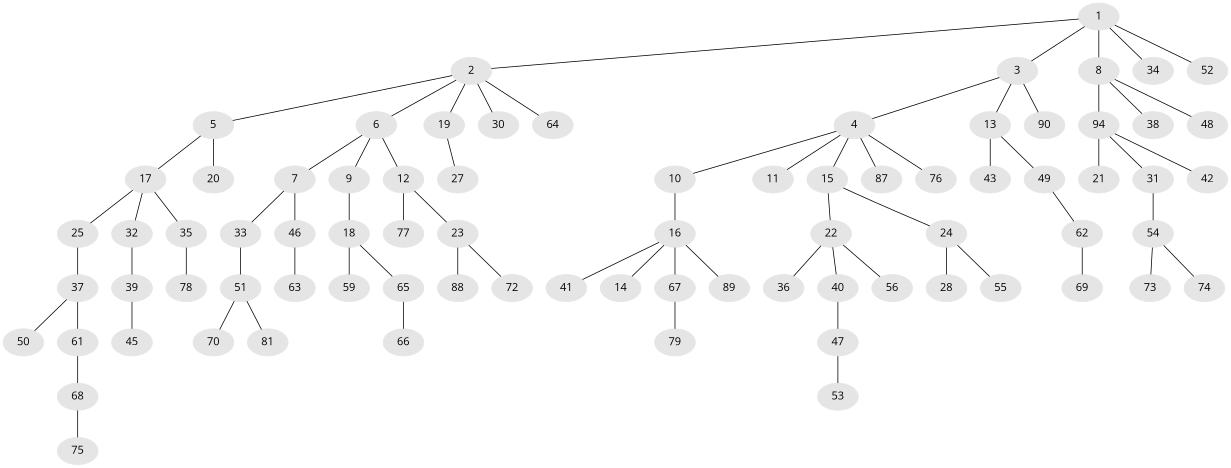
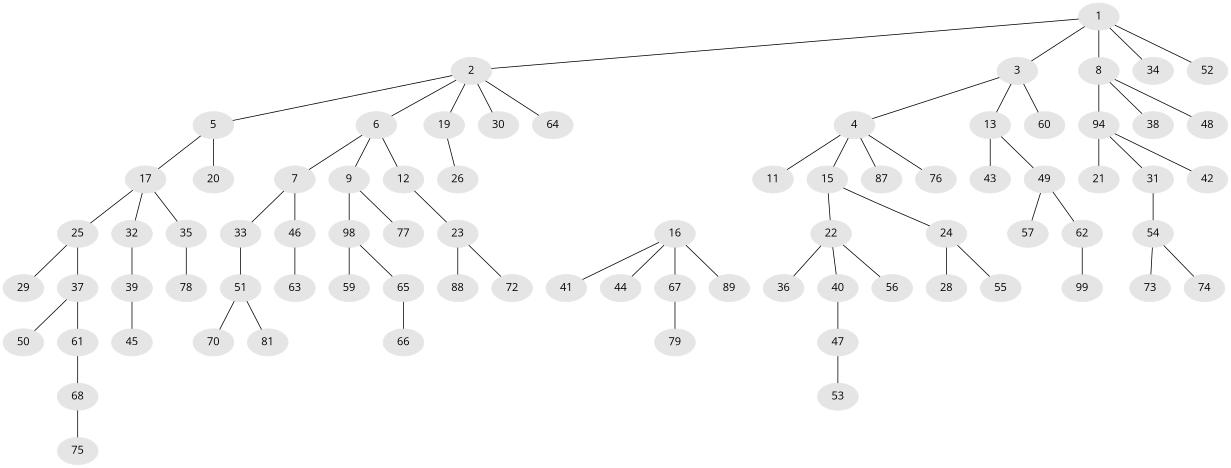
node "90": label "90" -> "60"
node "27": label "27" -> "26"
node "10": removed
edge "12" -- "77": now "9" -- "77"
node "18": label "18" -> "98"
node "57": added
node "29": added
node "14": label "14" -> "44"
node "69": label "69" -> "99"
